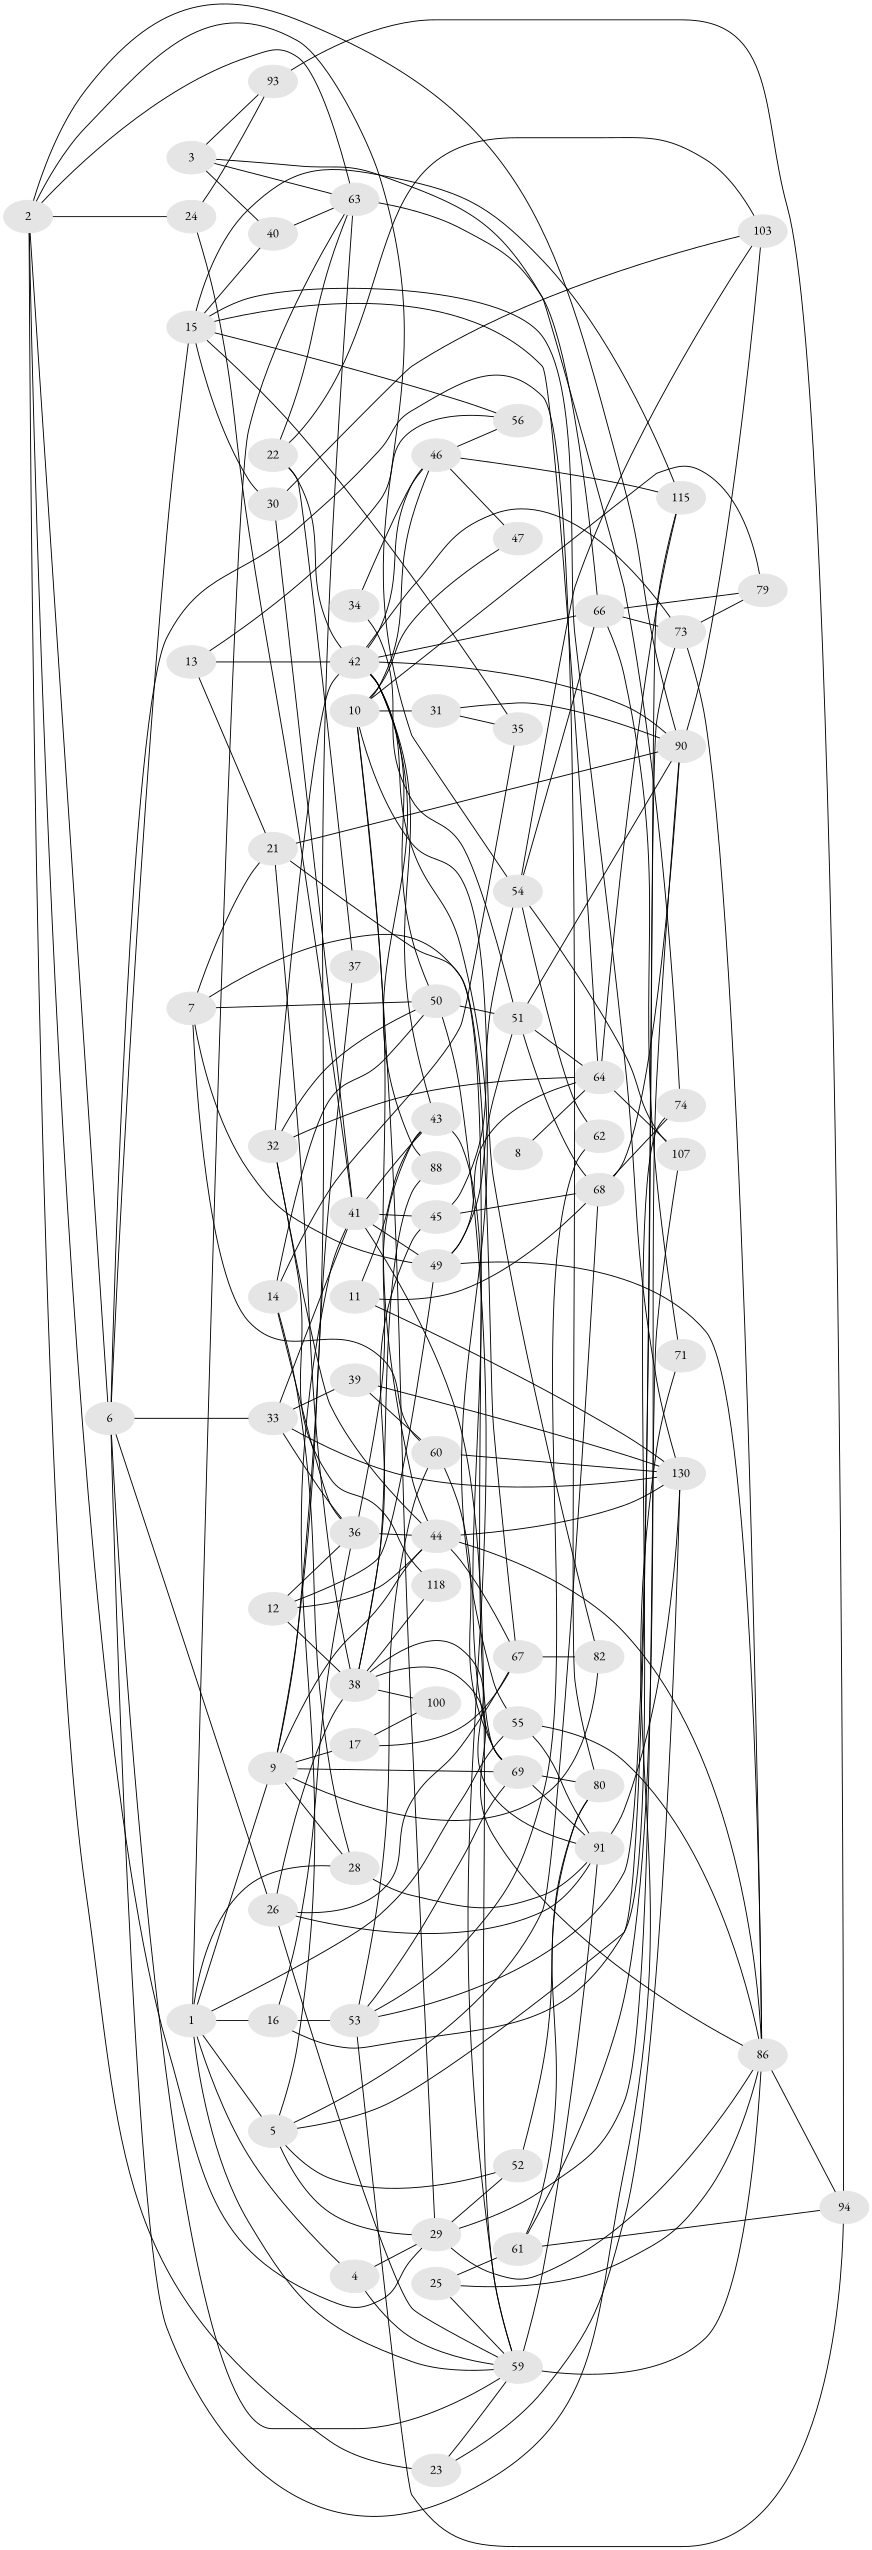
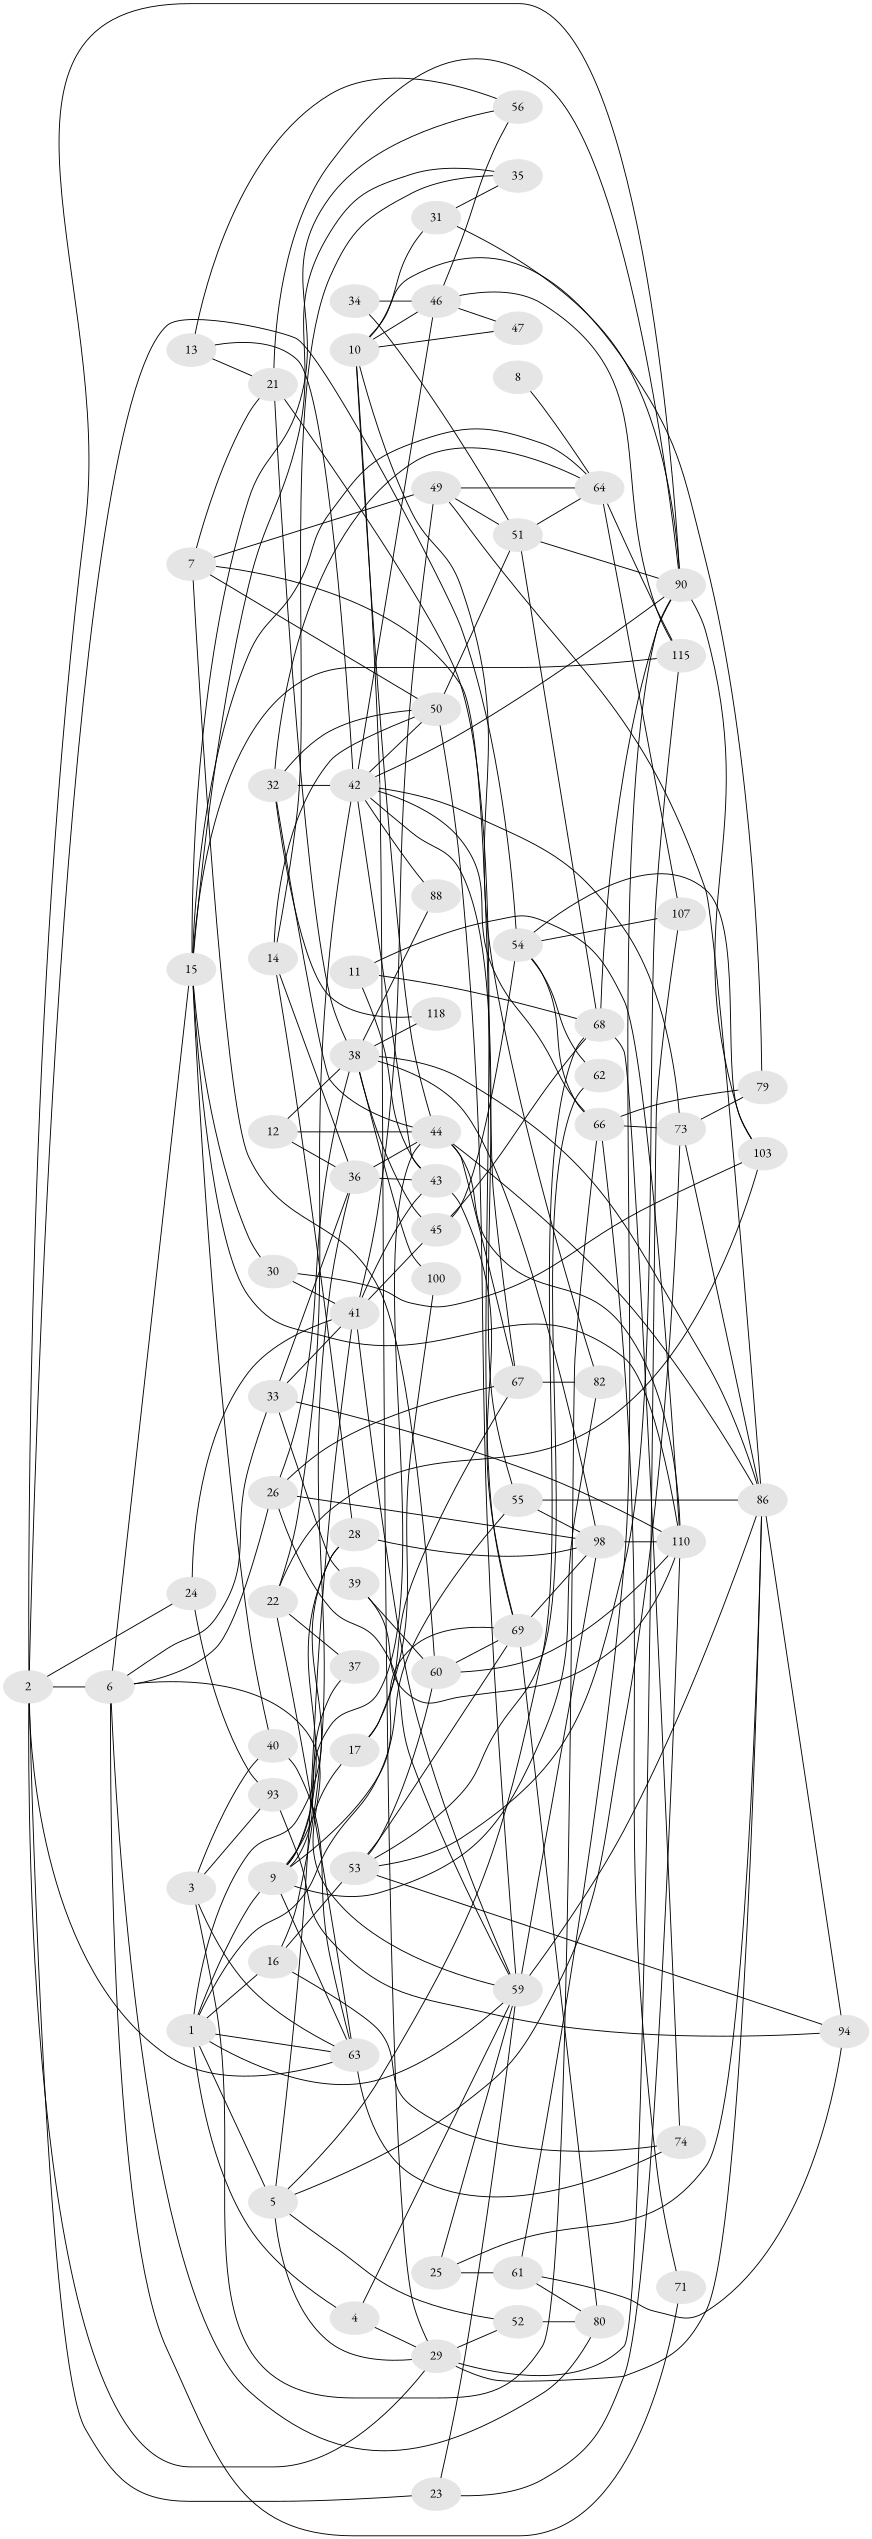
node "130": label "130" -> "110"
edge "49" -- "12": removed
node "91": label "91" -> "98"
